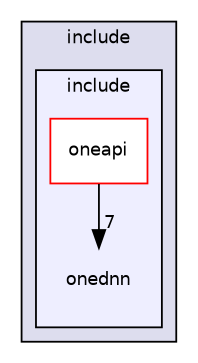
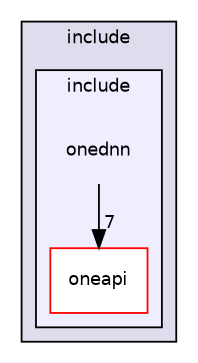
edge "oneapi" -> "onednn": reversed
